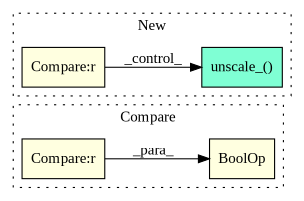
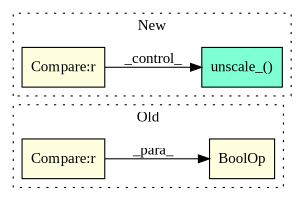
cluster "Compare": label "Compare" -> "Old"
